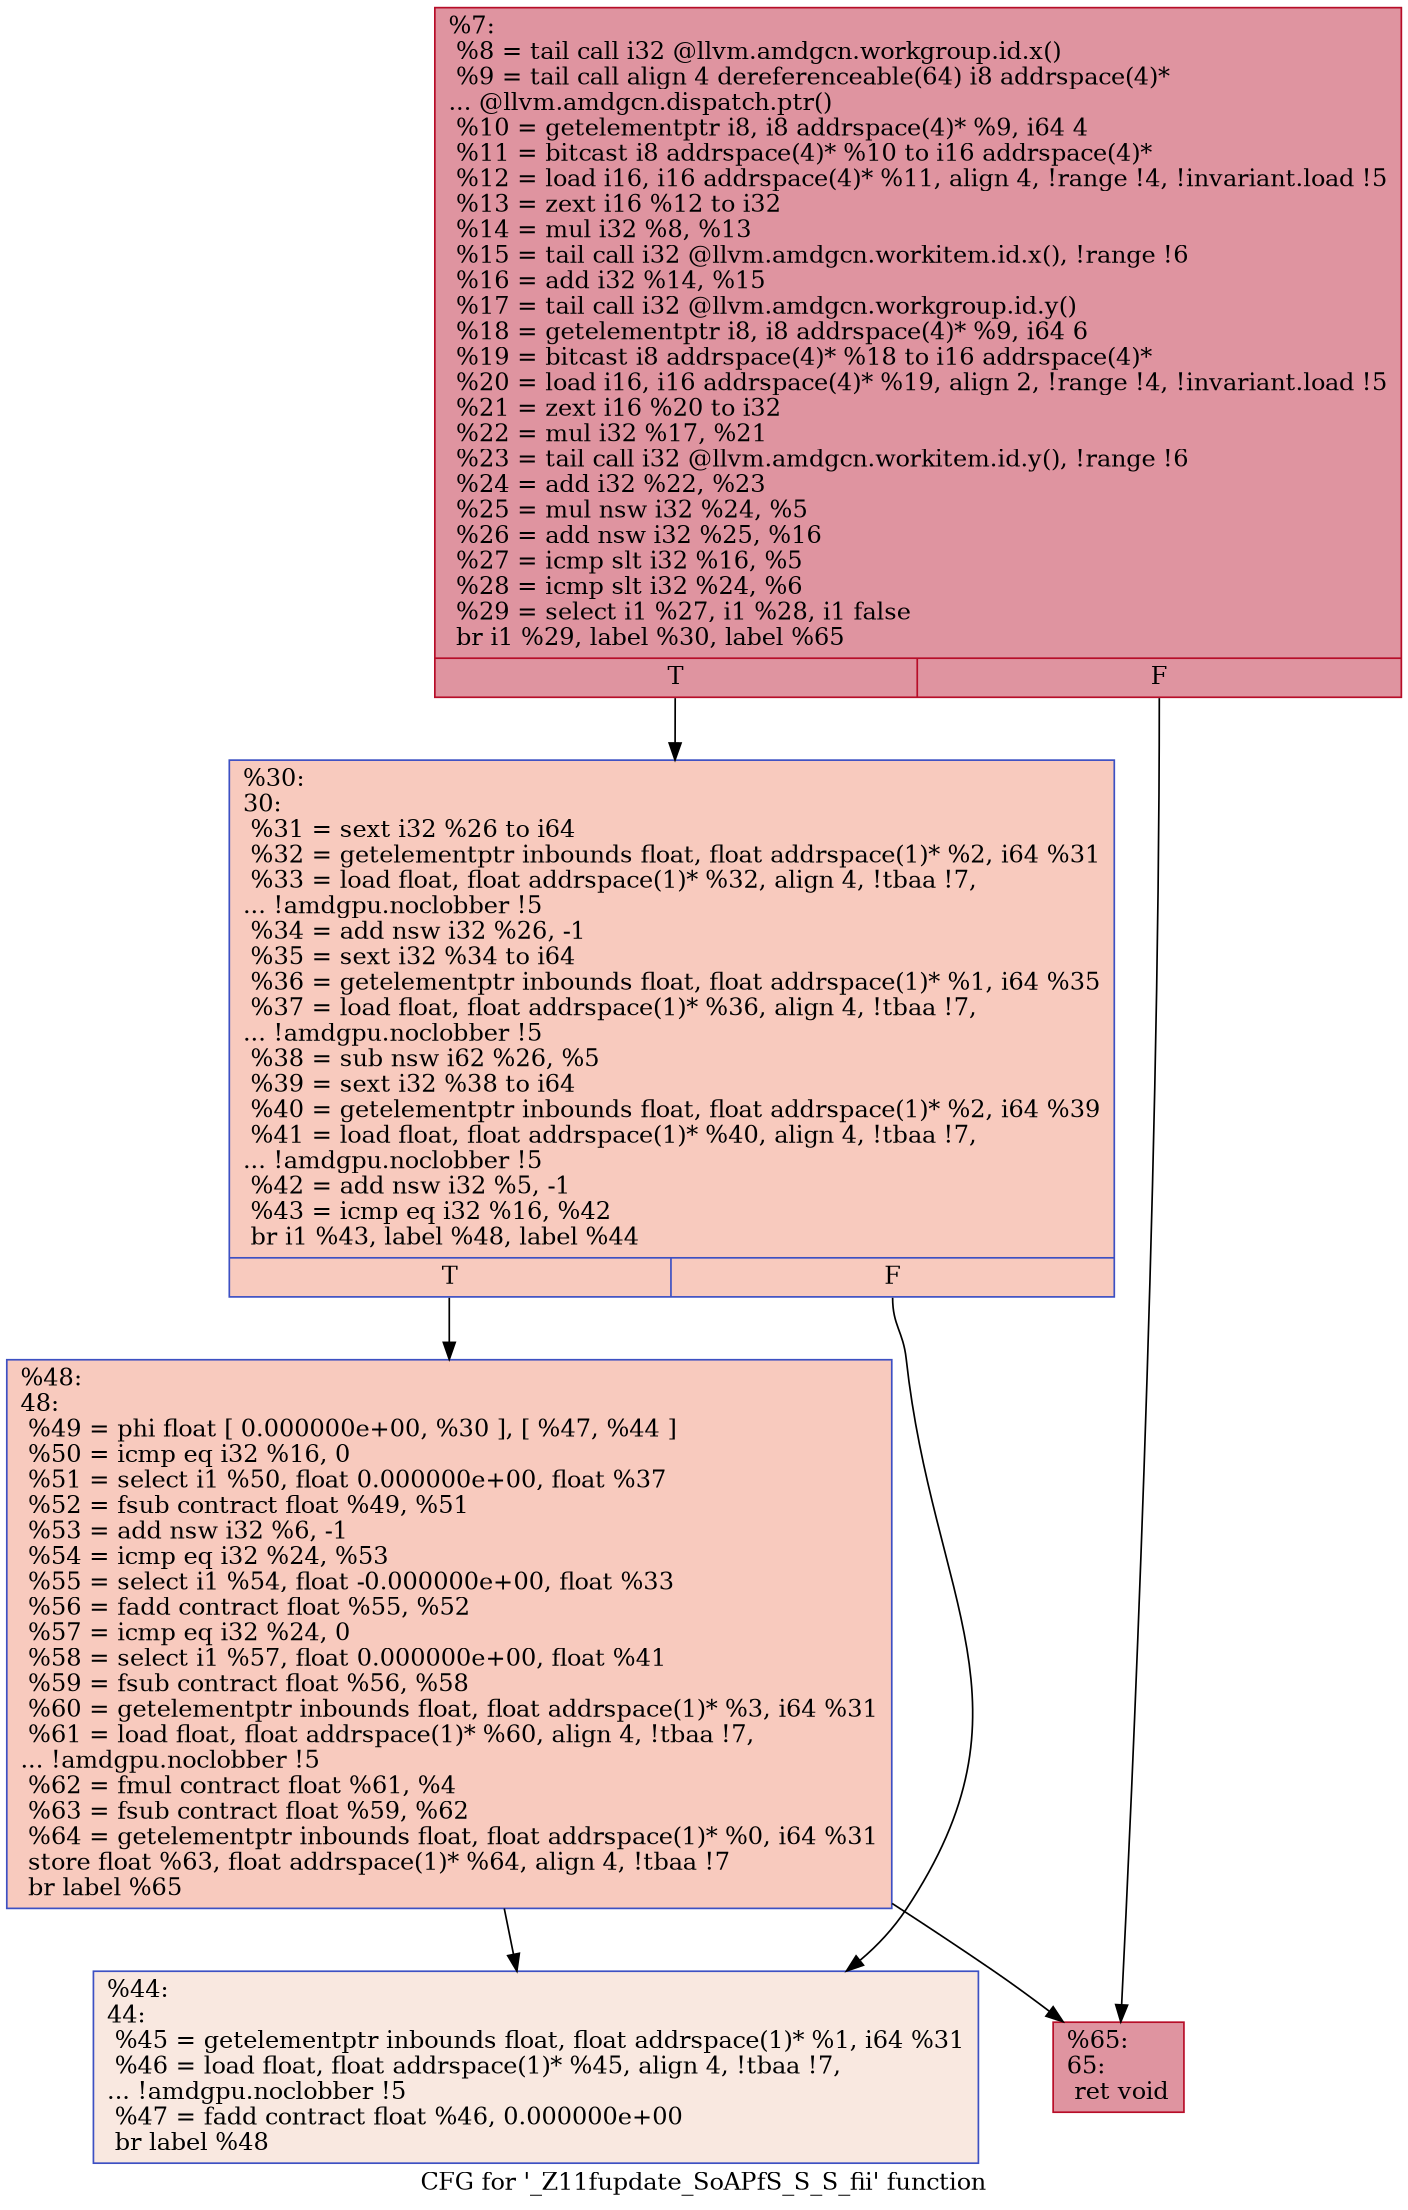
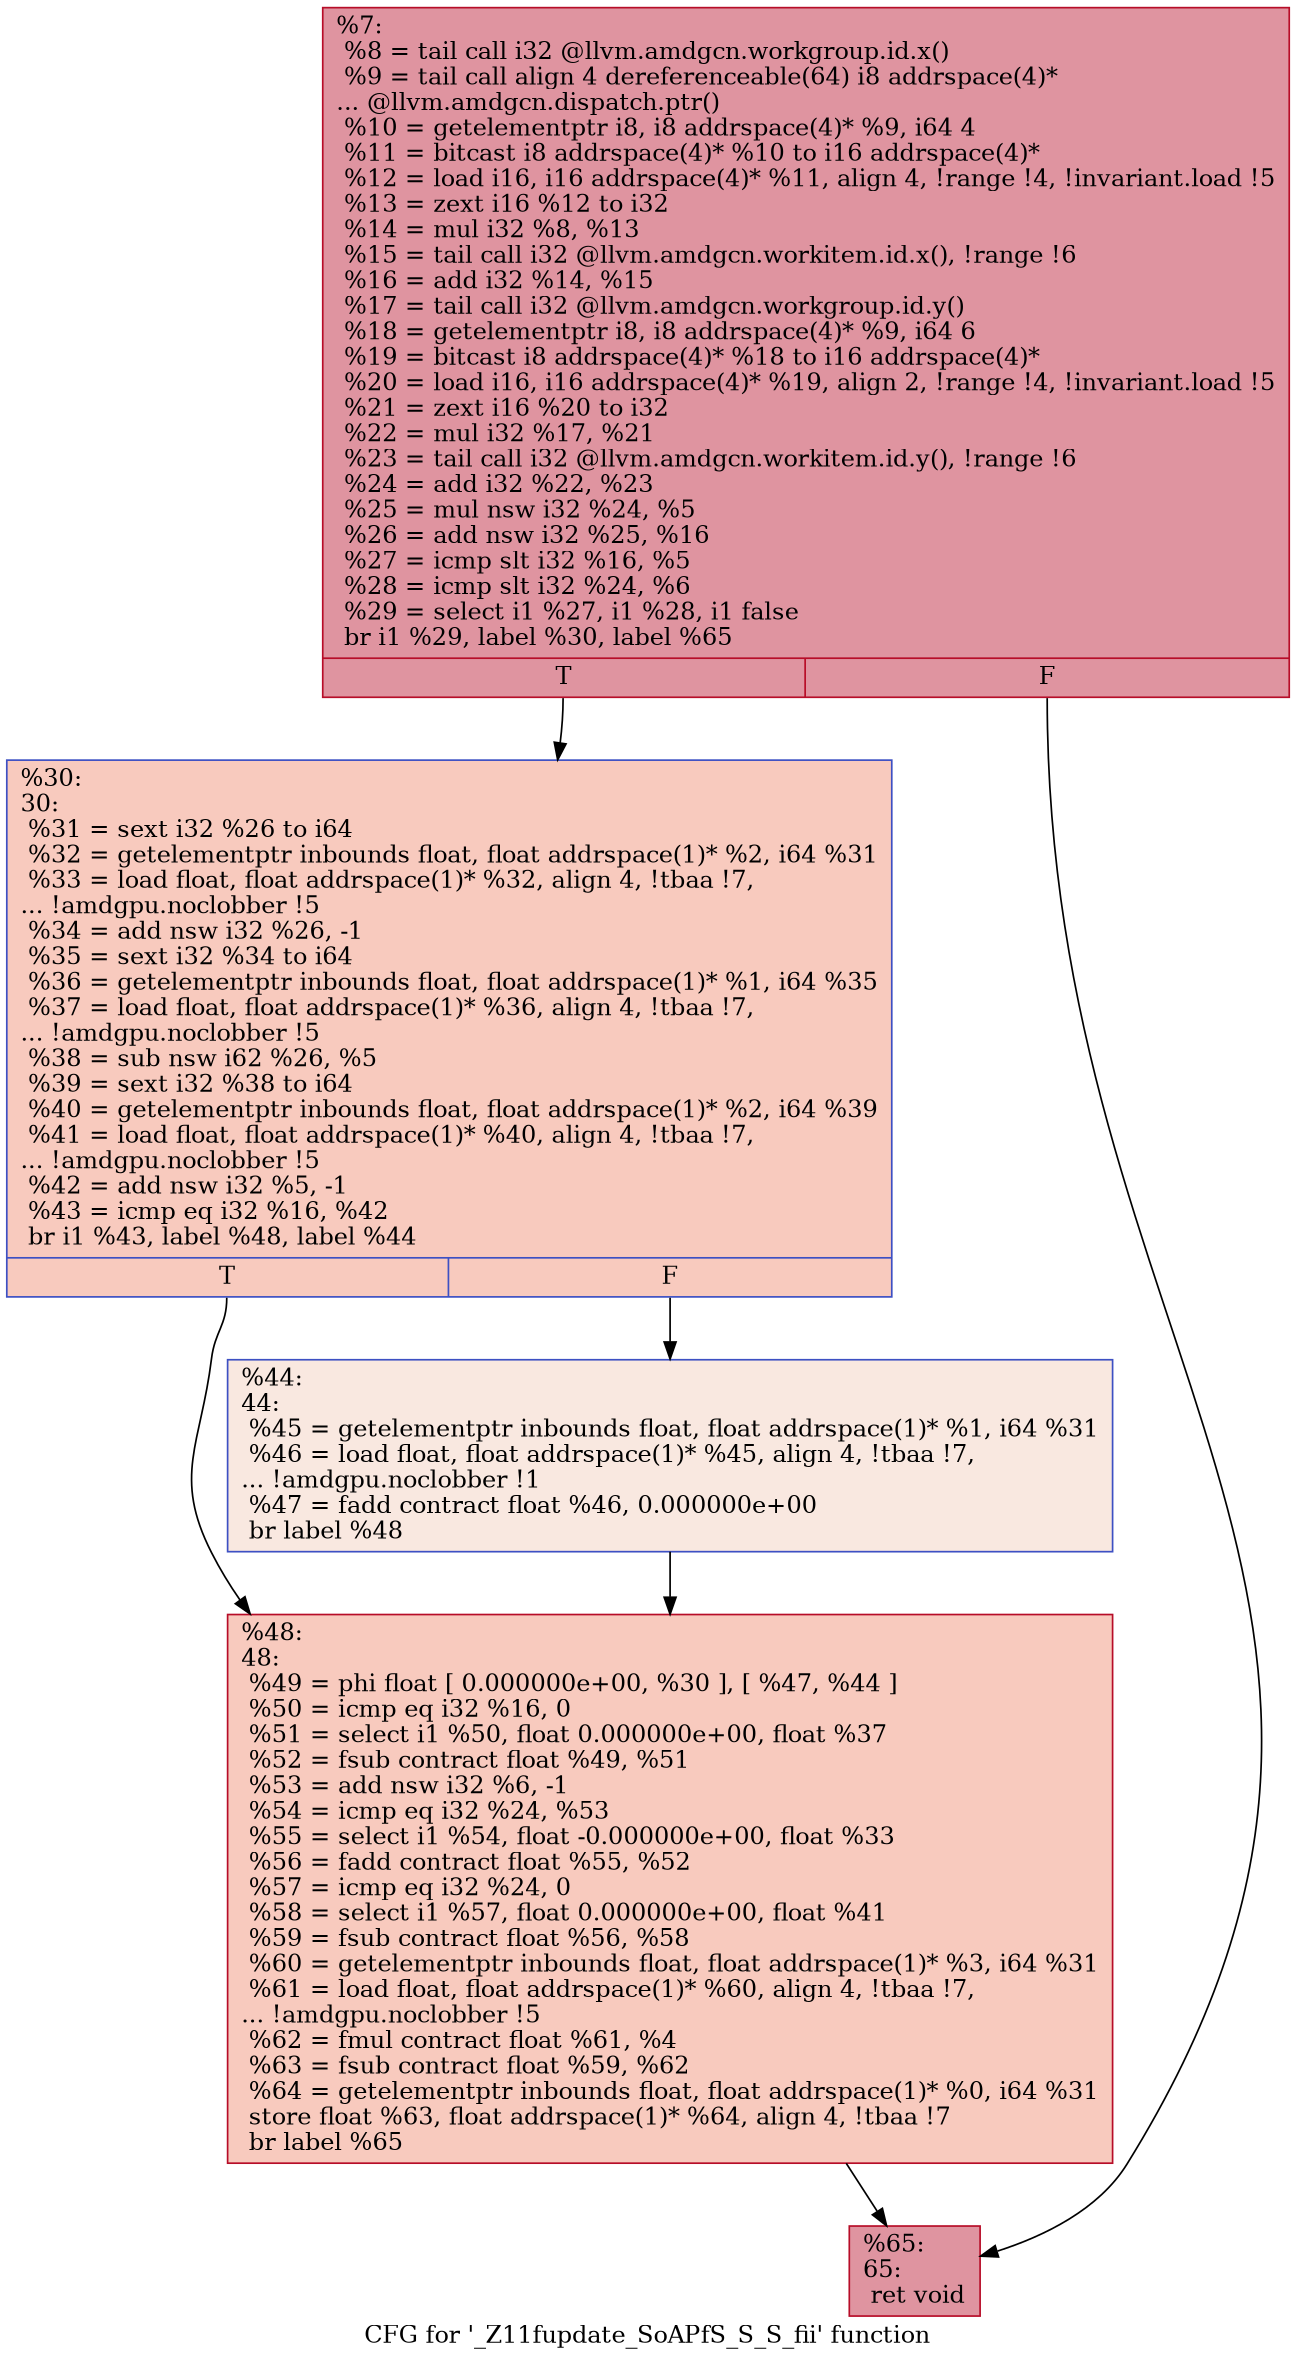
node "%48:": color #3d50c3ff -> #b70d28ff
edge "%48:" -> "%44:": reversed
node "%44:": text "... !amdgpu.noclobber !5" -> "... !amdgpu.noclobber !1"
